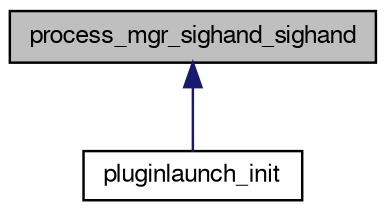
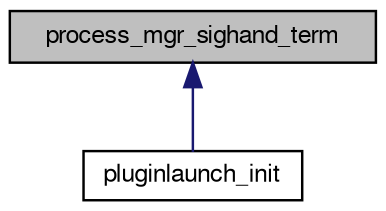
node "process_mgr_sighand_sighand": label "process_mgr_sighand_sighand" -> "process_mgr_sighand_term"
